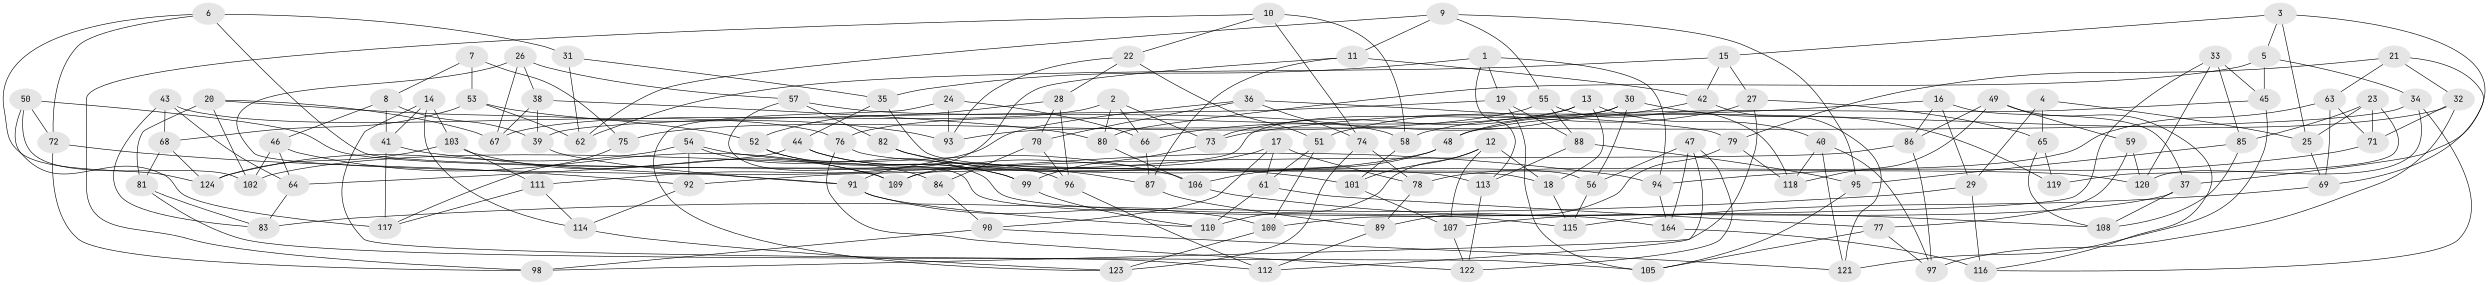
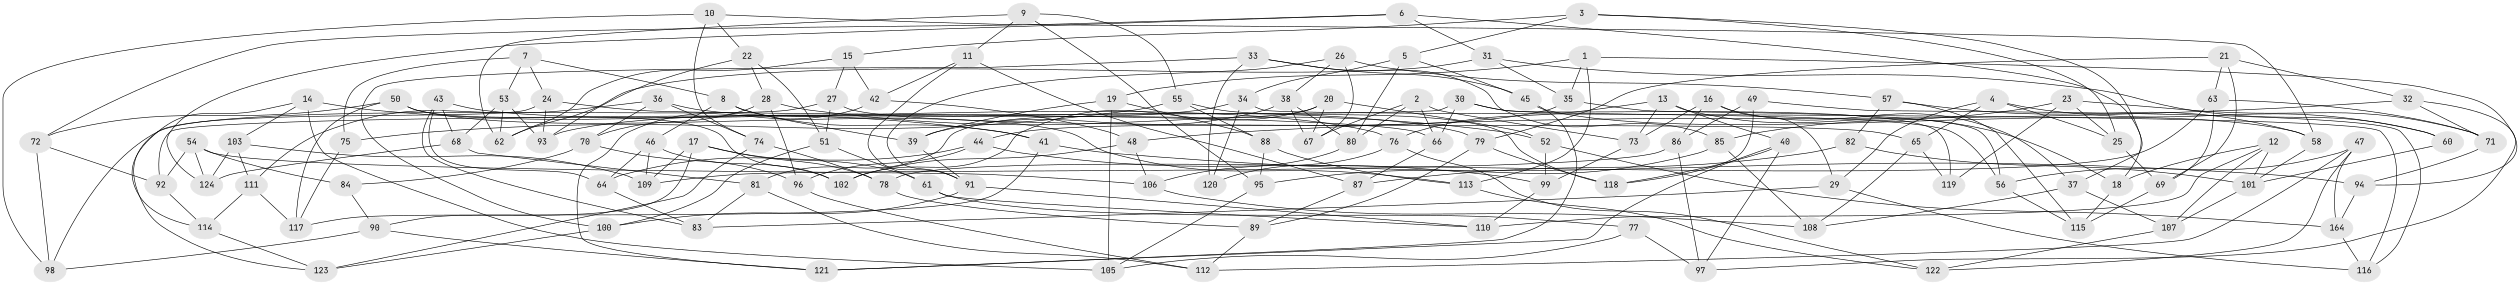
edge "7" -- "24": added
node "59": removed
node "60": added
